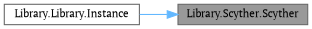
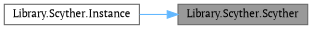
node "Library.Library.Instance": label "Library.Library.Instance" -> "Library.Scyther.Instance"
